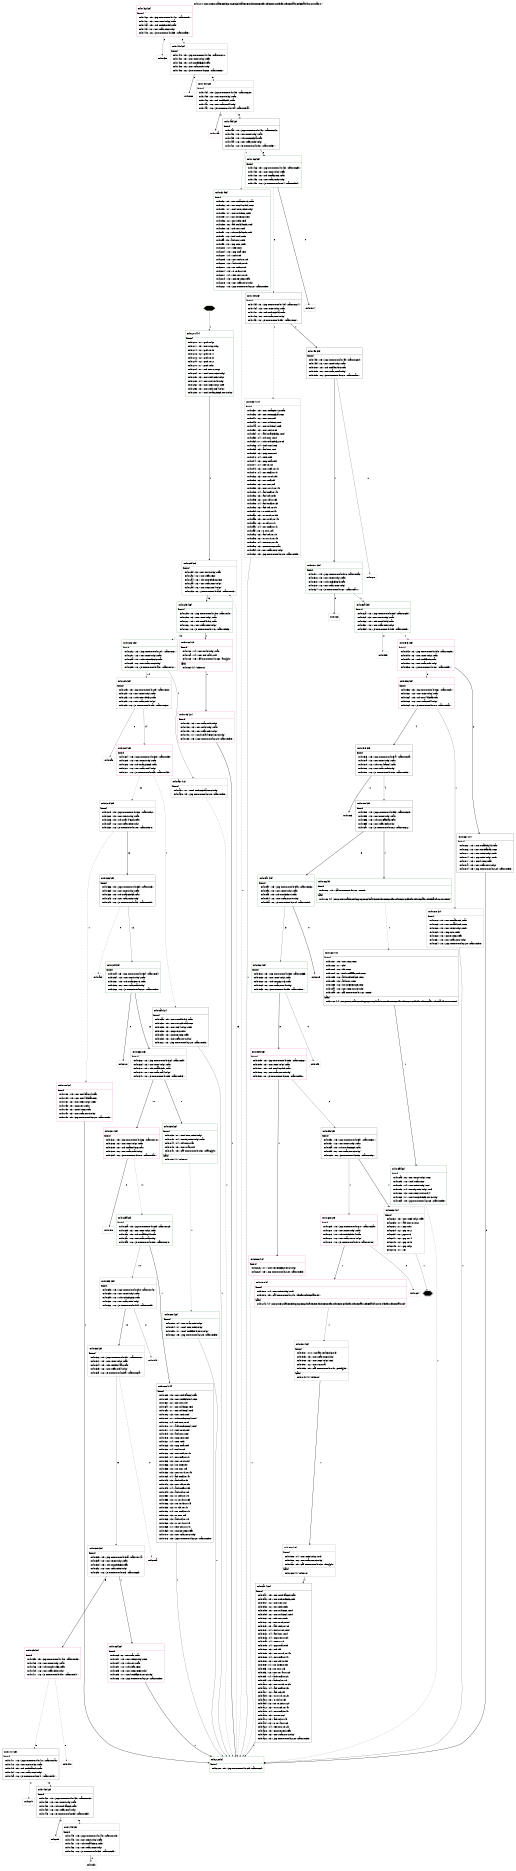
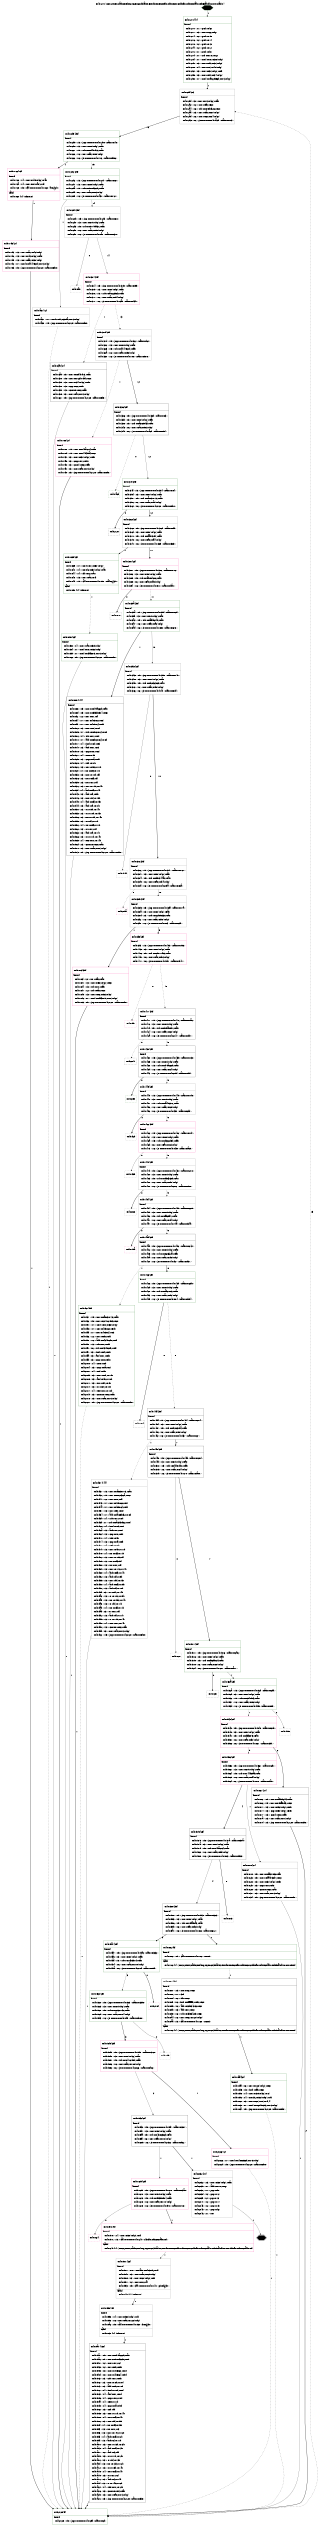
edge "0x401449 [25]" -> "0x401462 [25]": added, label "9"
